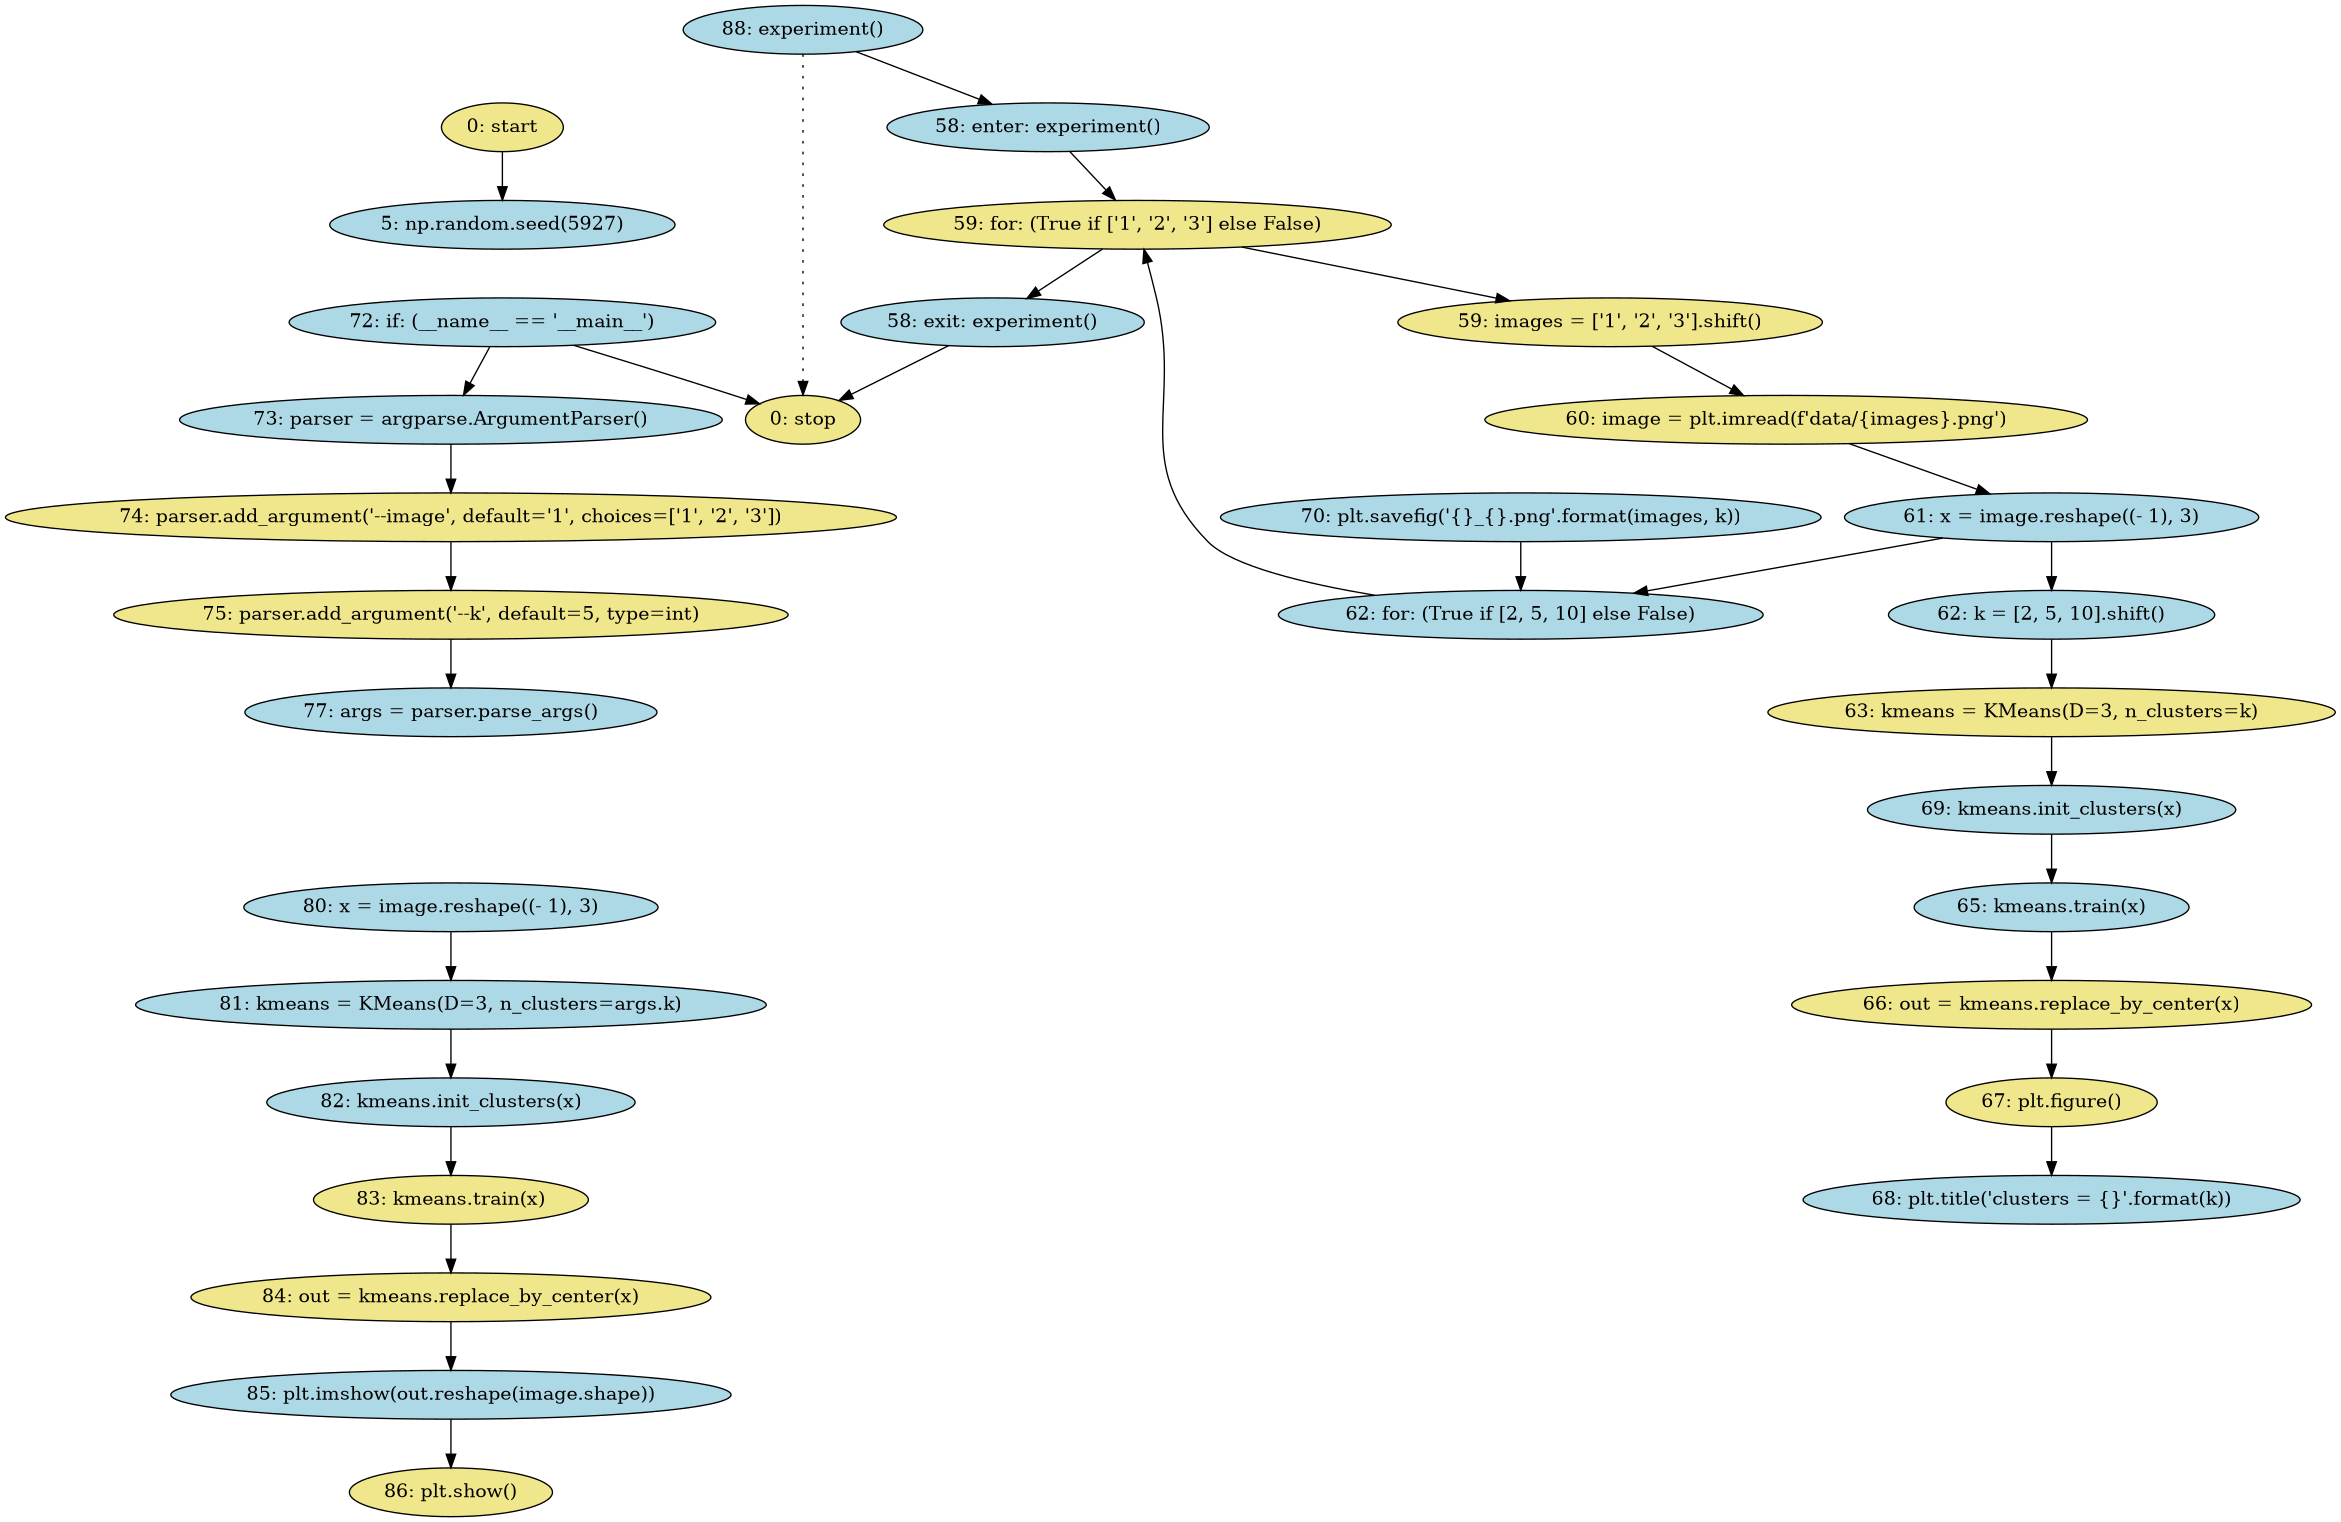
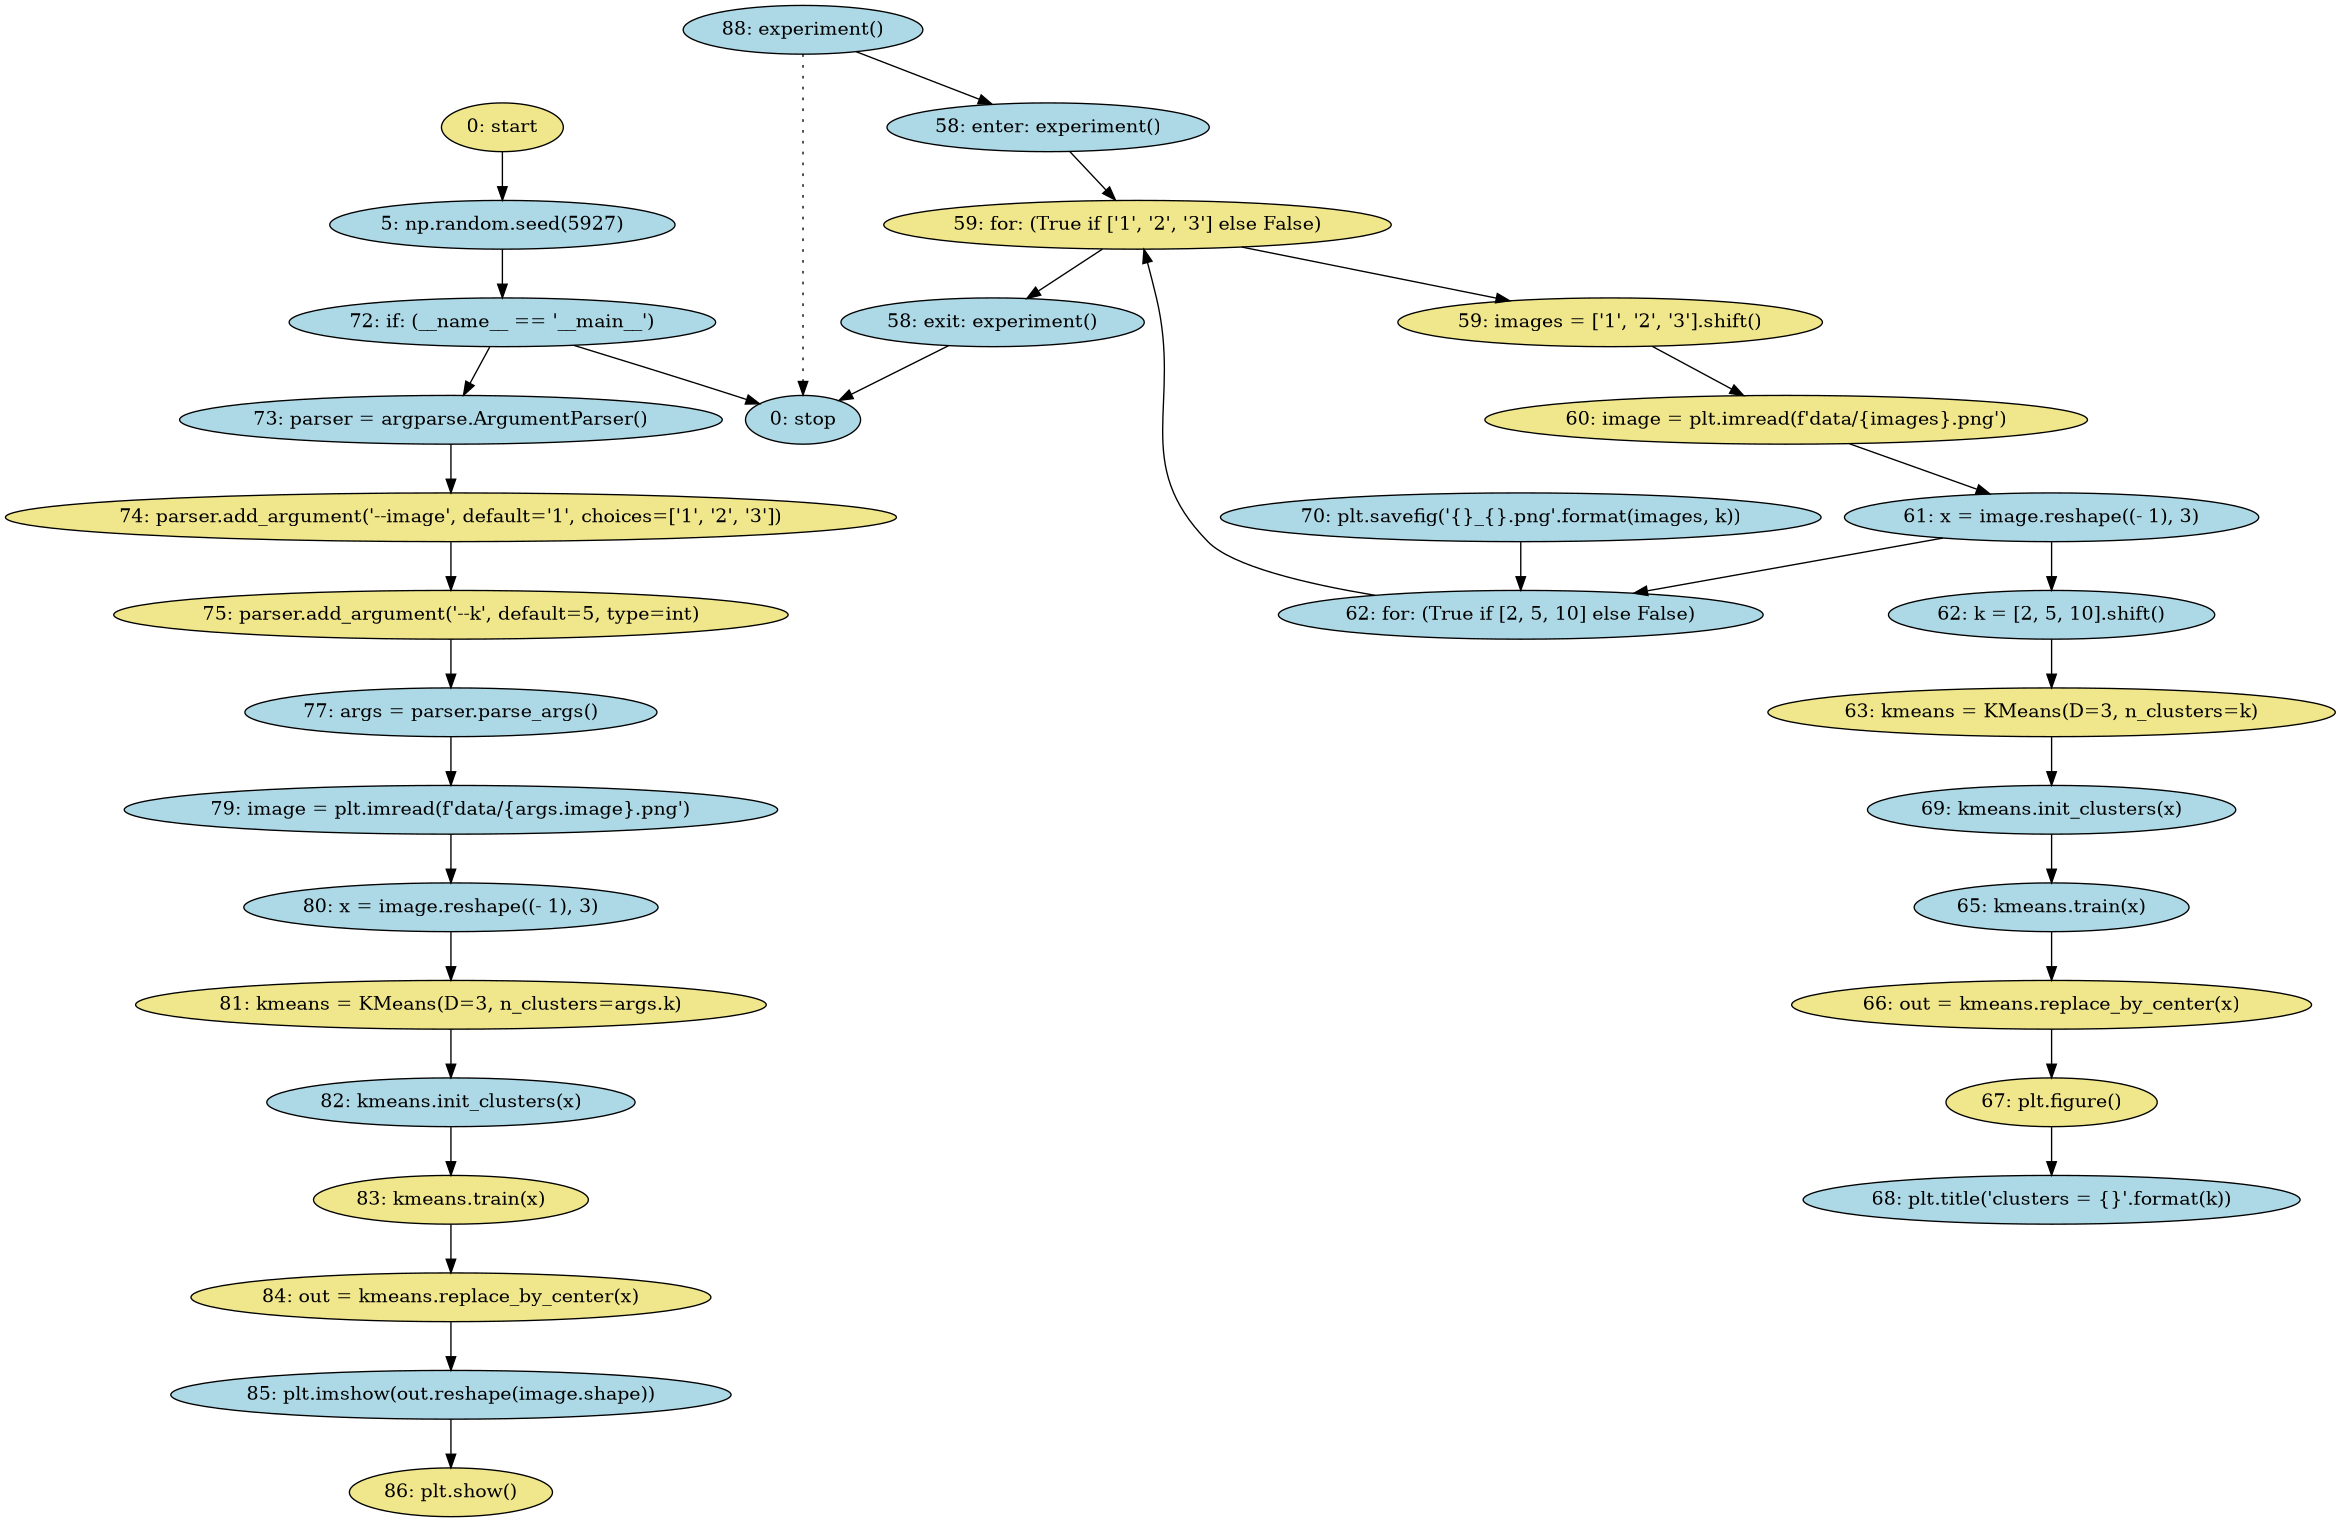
edge "5: np.random.seed(5927)" -> "72: if: (__name__ == '__main__')": added
node "0: stop": fillcolor khaki -> lightblue
node "79: image = plt.imread(f'data/{args.image}.png')": added
node "81: kmeans = KMeans(D=3, n_clusters=args.k)": fillcolor lightblue -> khaki
